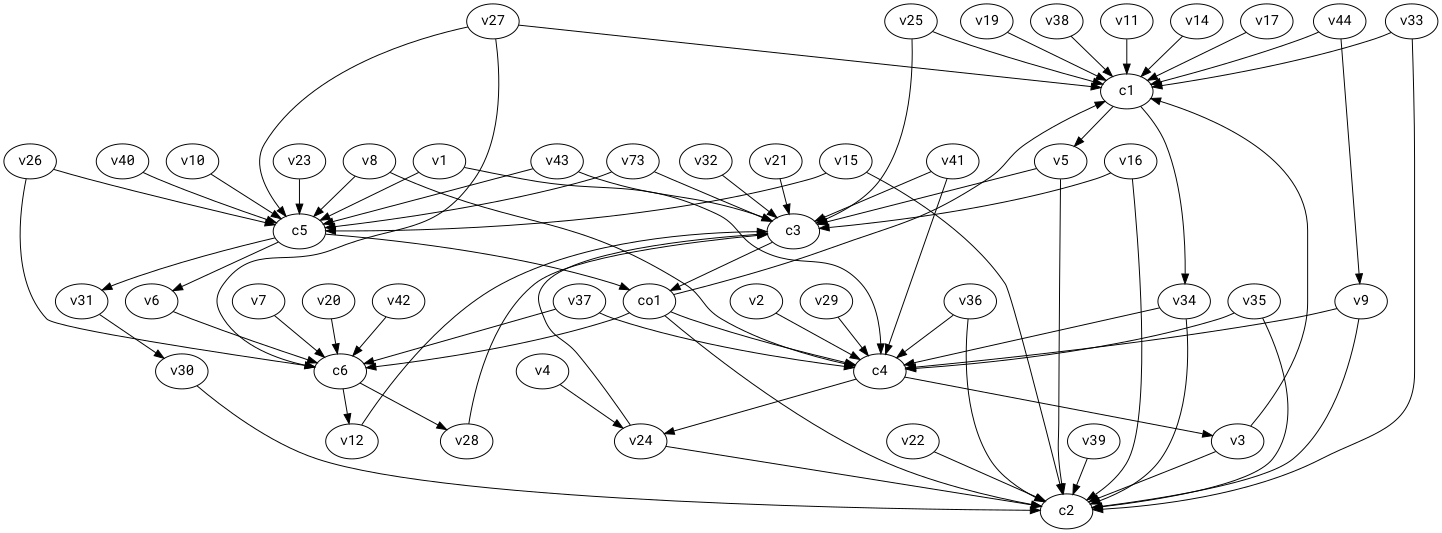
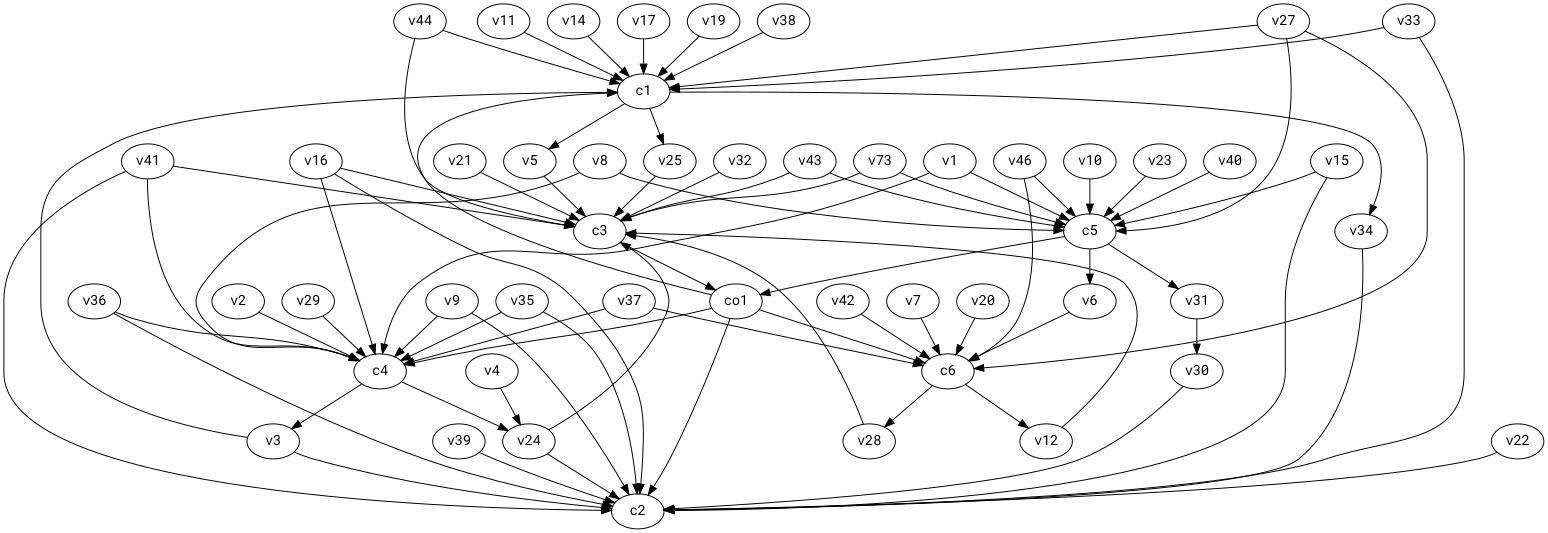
edge "v25" -> "c1": reversed
edge "v44" -> "v9": now "v44" -> "c3"
node "v26": label "v26" -> "v46"
edge "v5" -> "c2": now "v41" -> "c2"
edge "v34" -> "c4": now "v16" -> "c4"
